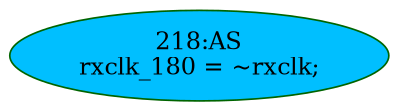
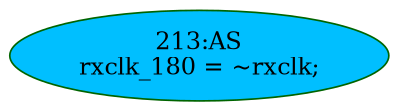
node "218:AS rxclk_180 = ~rxclk;": label "218:AS rxclk_180 = ~rxclk;" -> "213:AS rxclk_180 = ~rxclk;"
